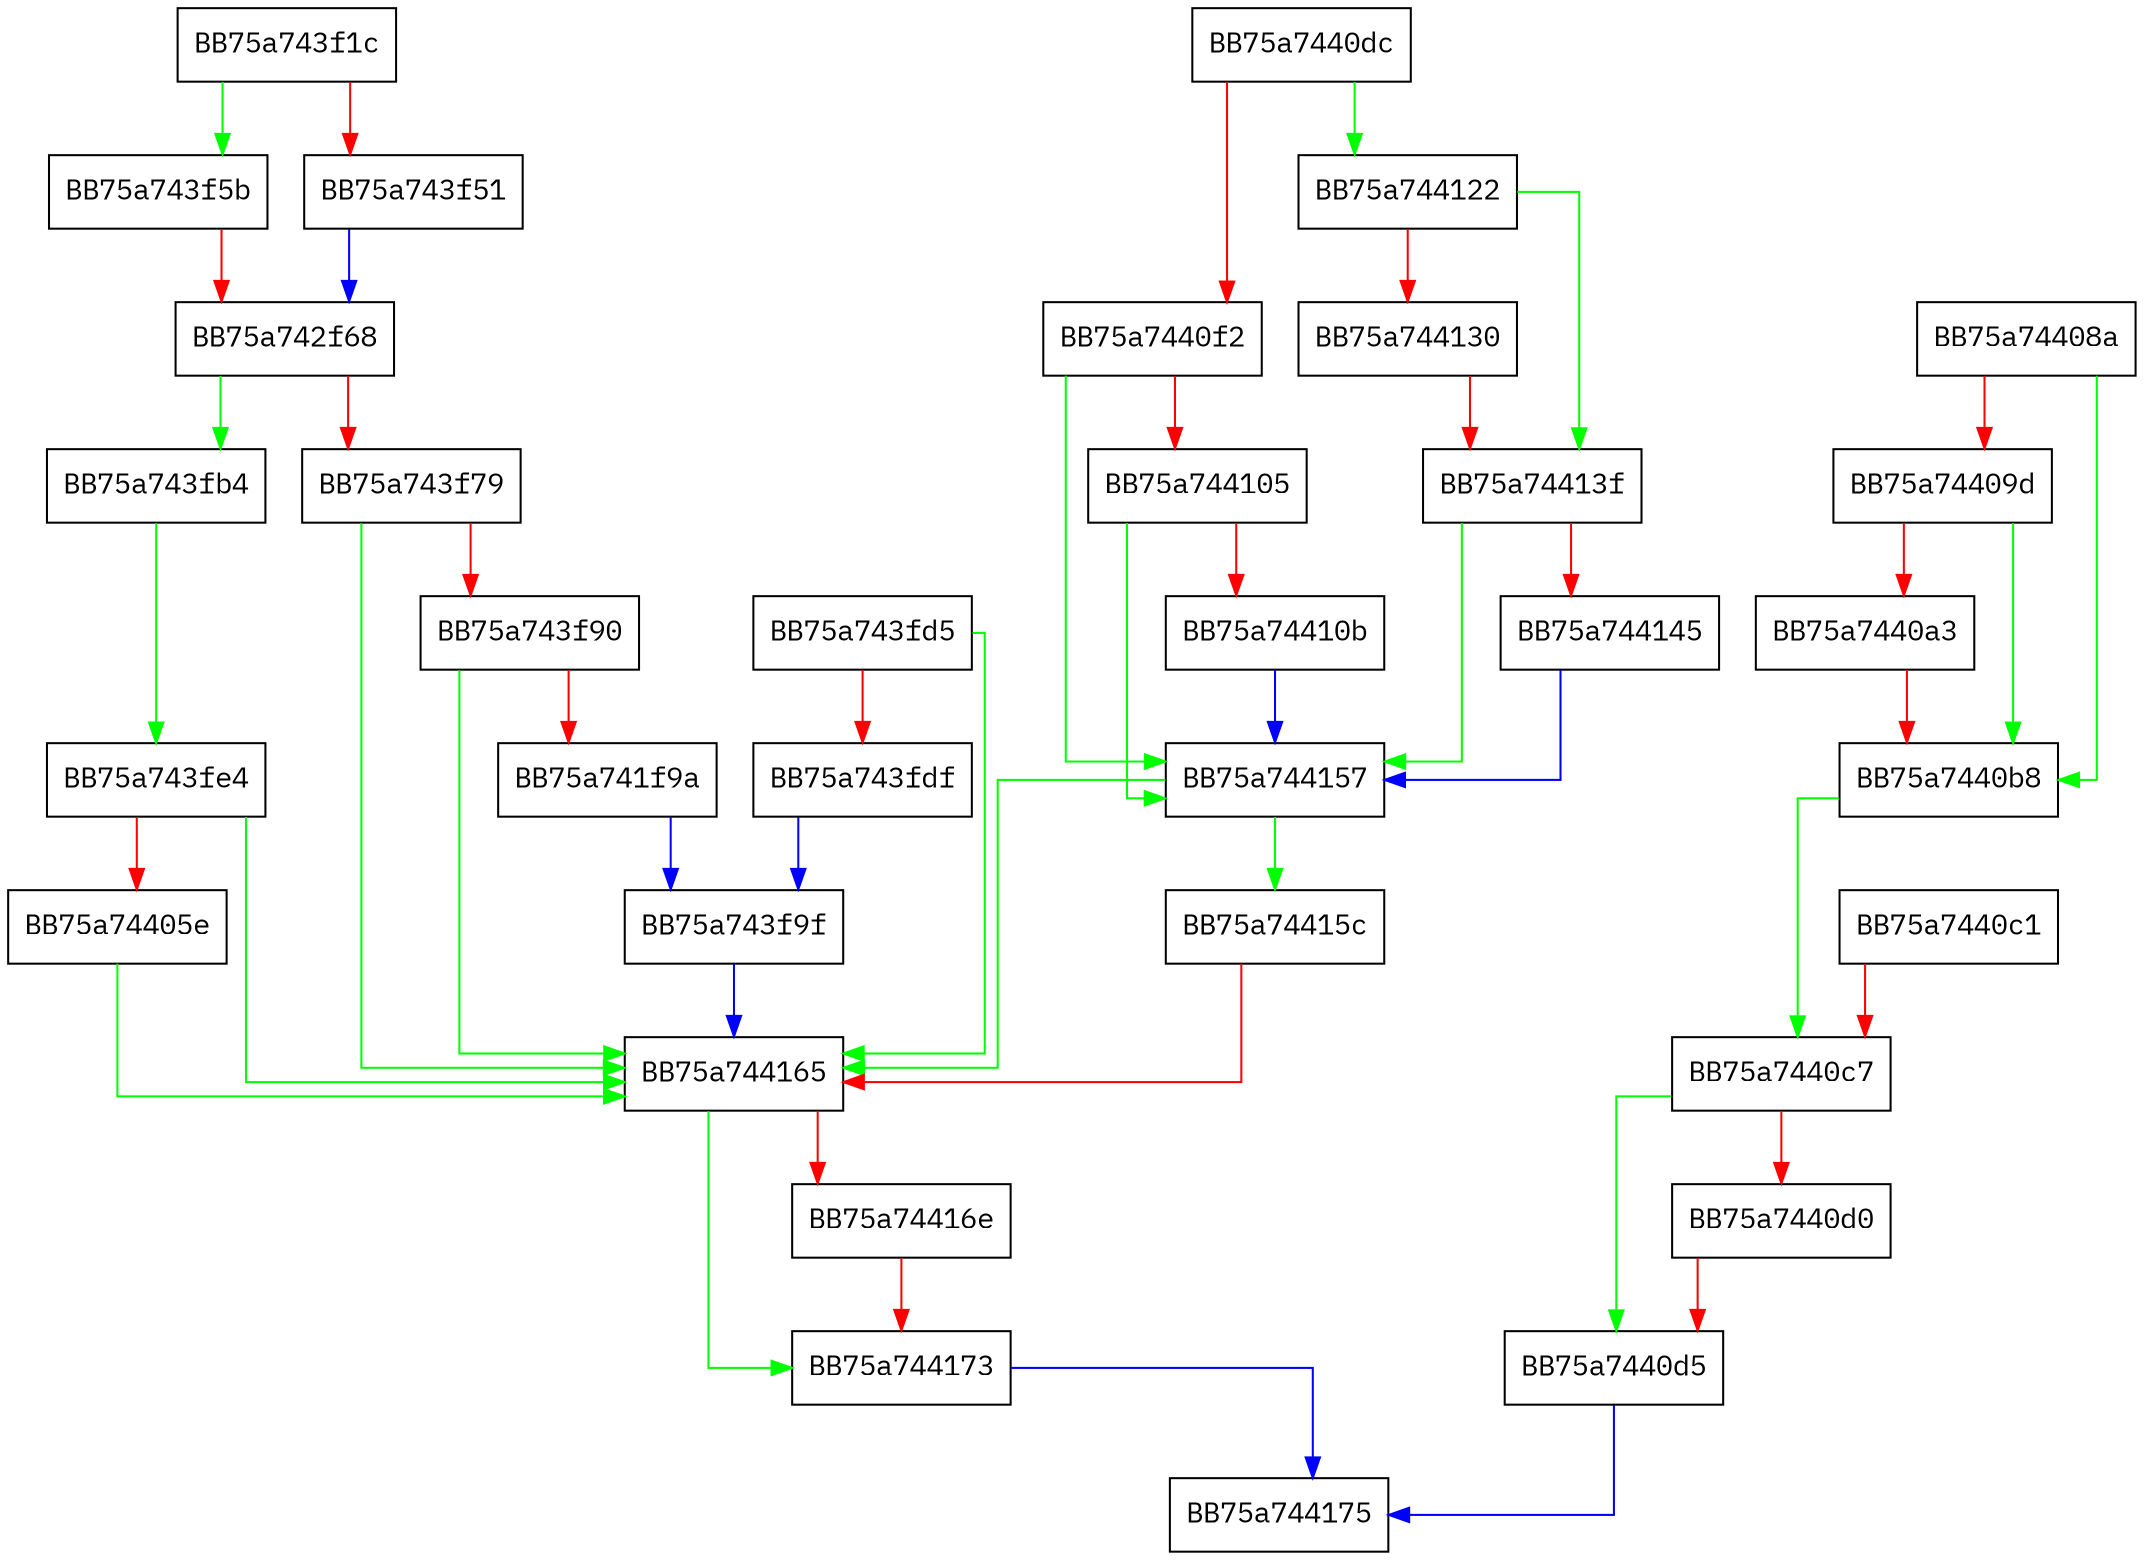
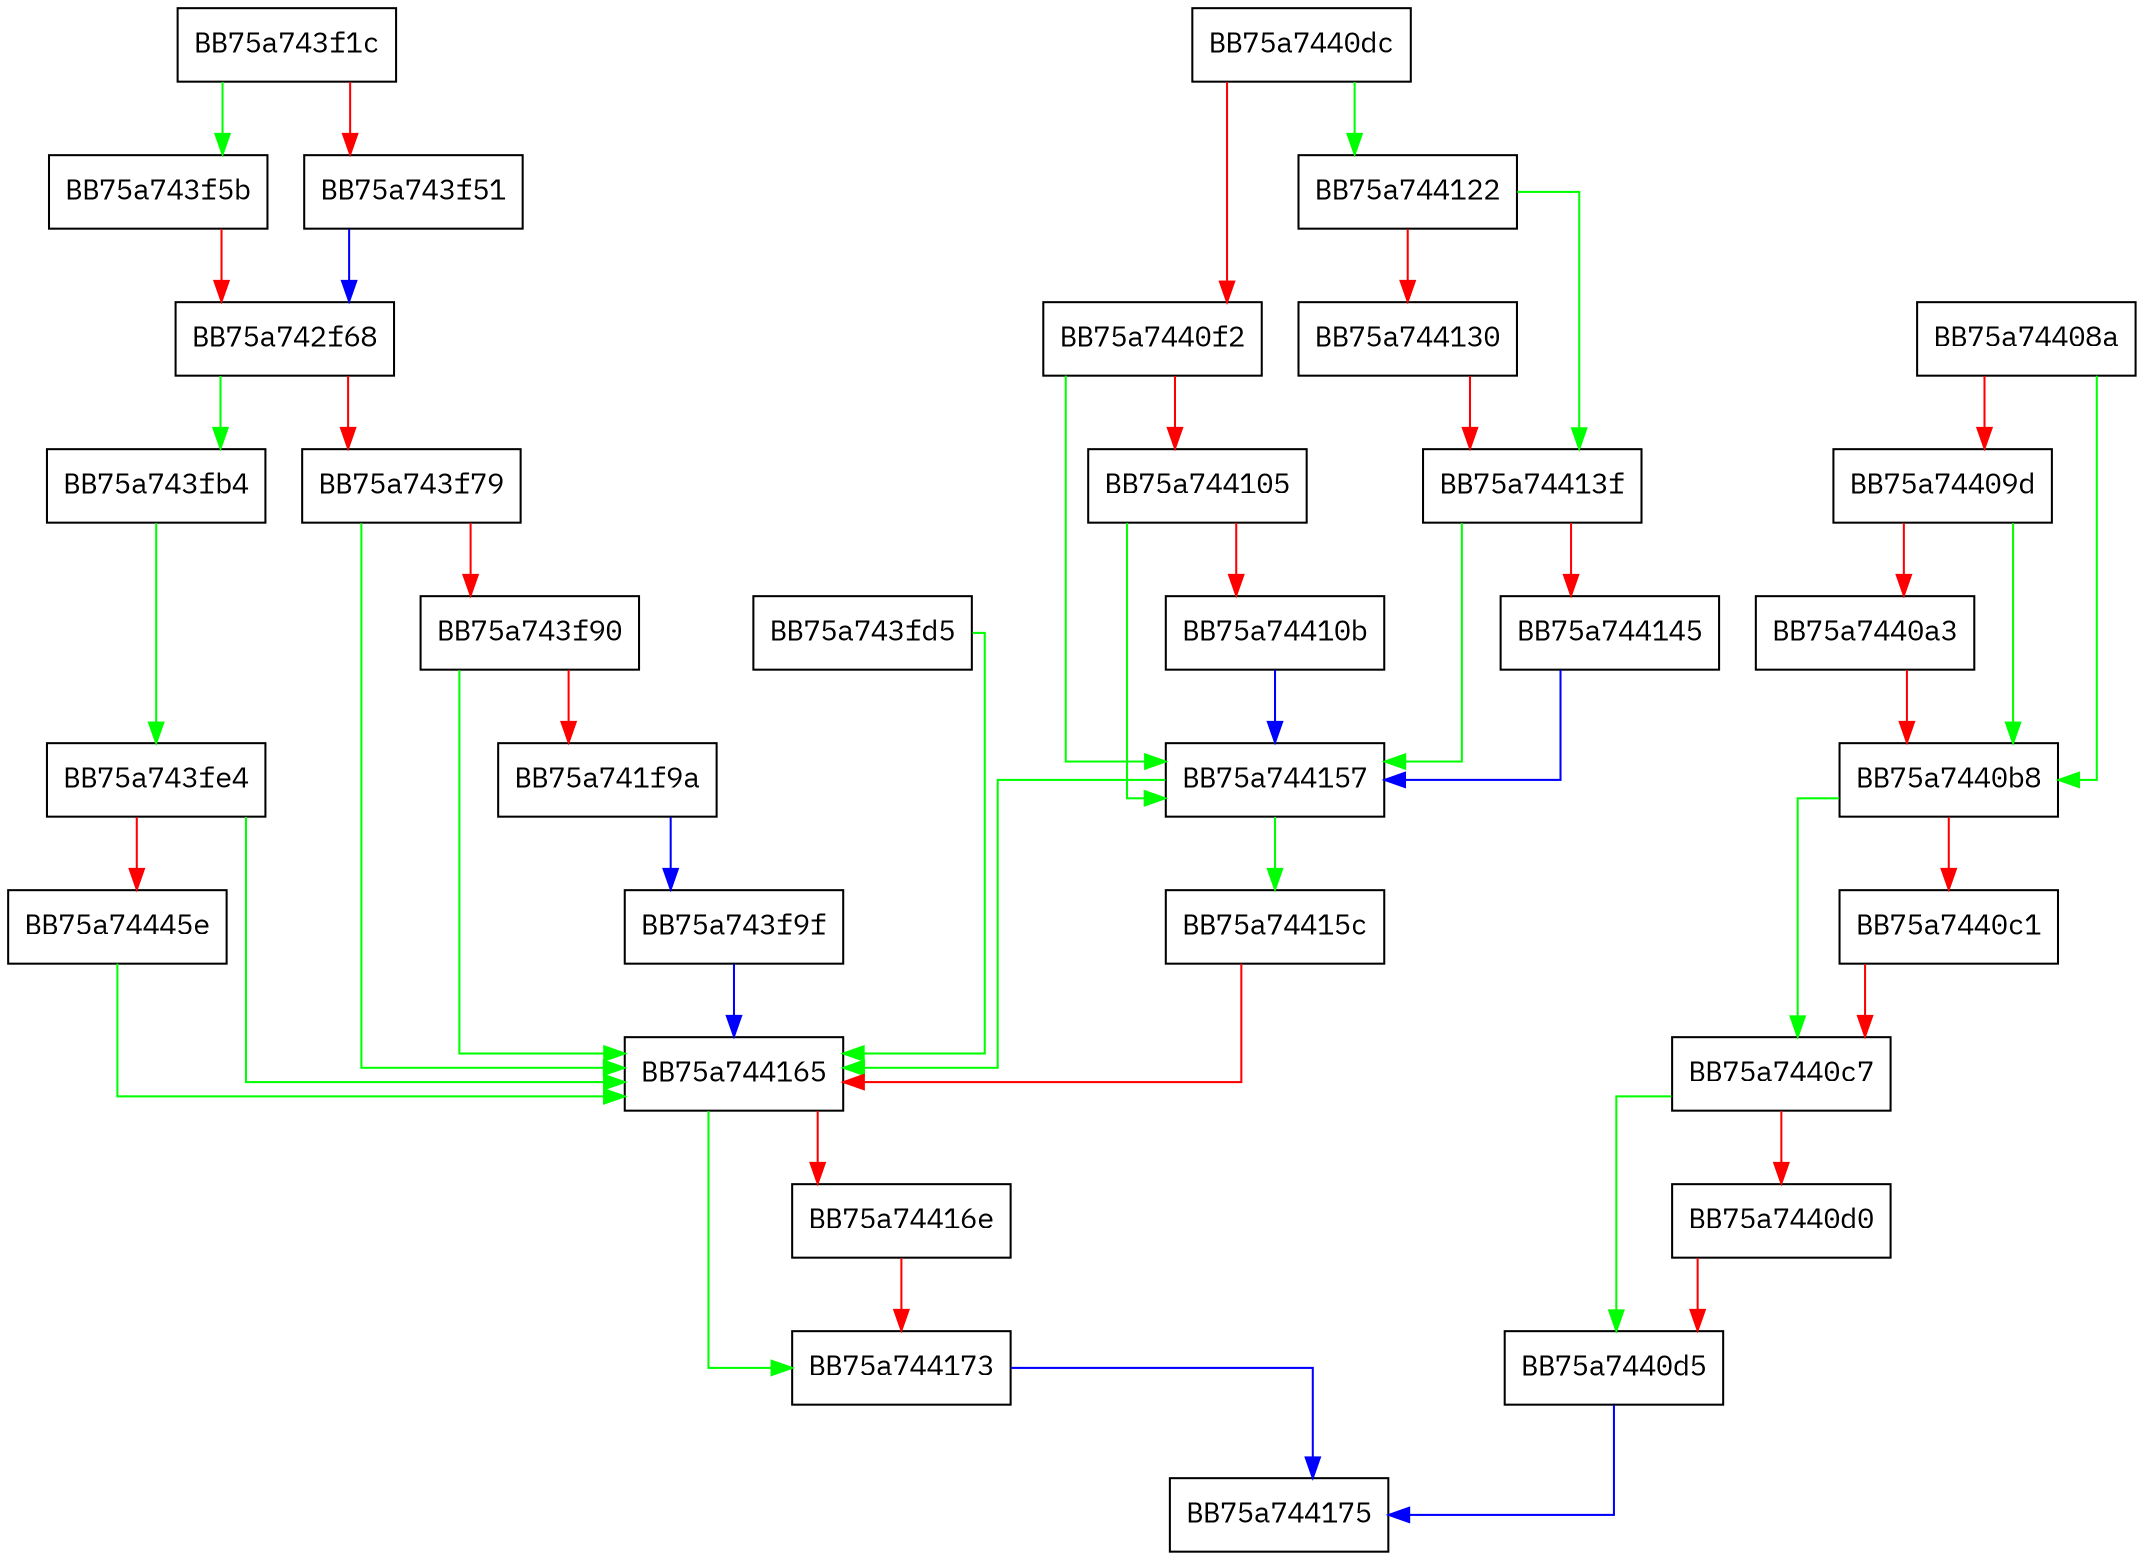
node "BB75a743fdf": removed
edge "BB75a7440b8" -> "BB75a7440c1": added
node "BB75a74405e": label "BB75a74405e" -> "BB75a74445e"
